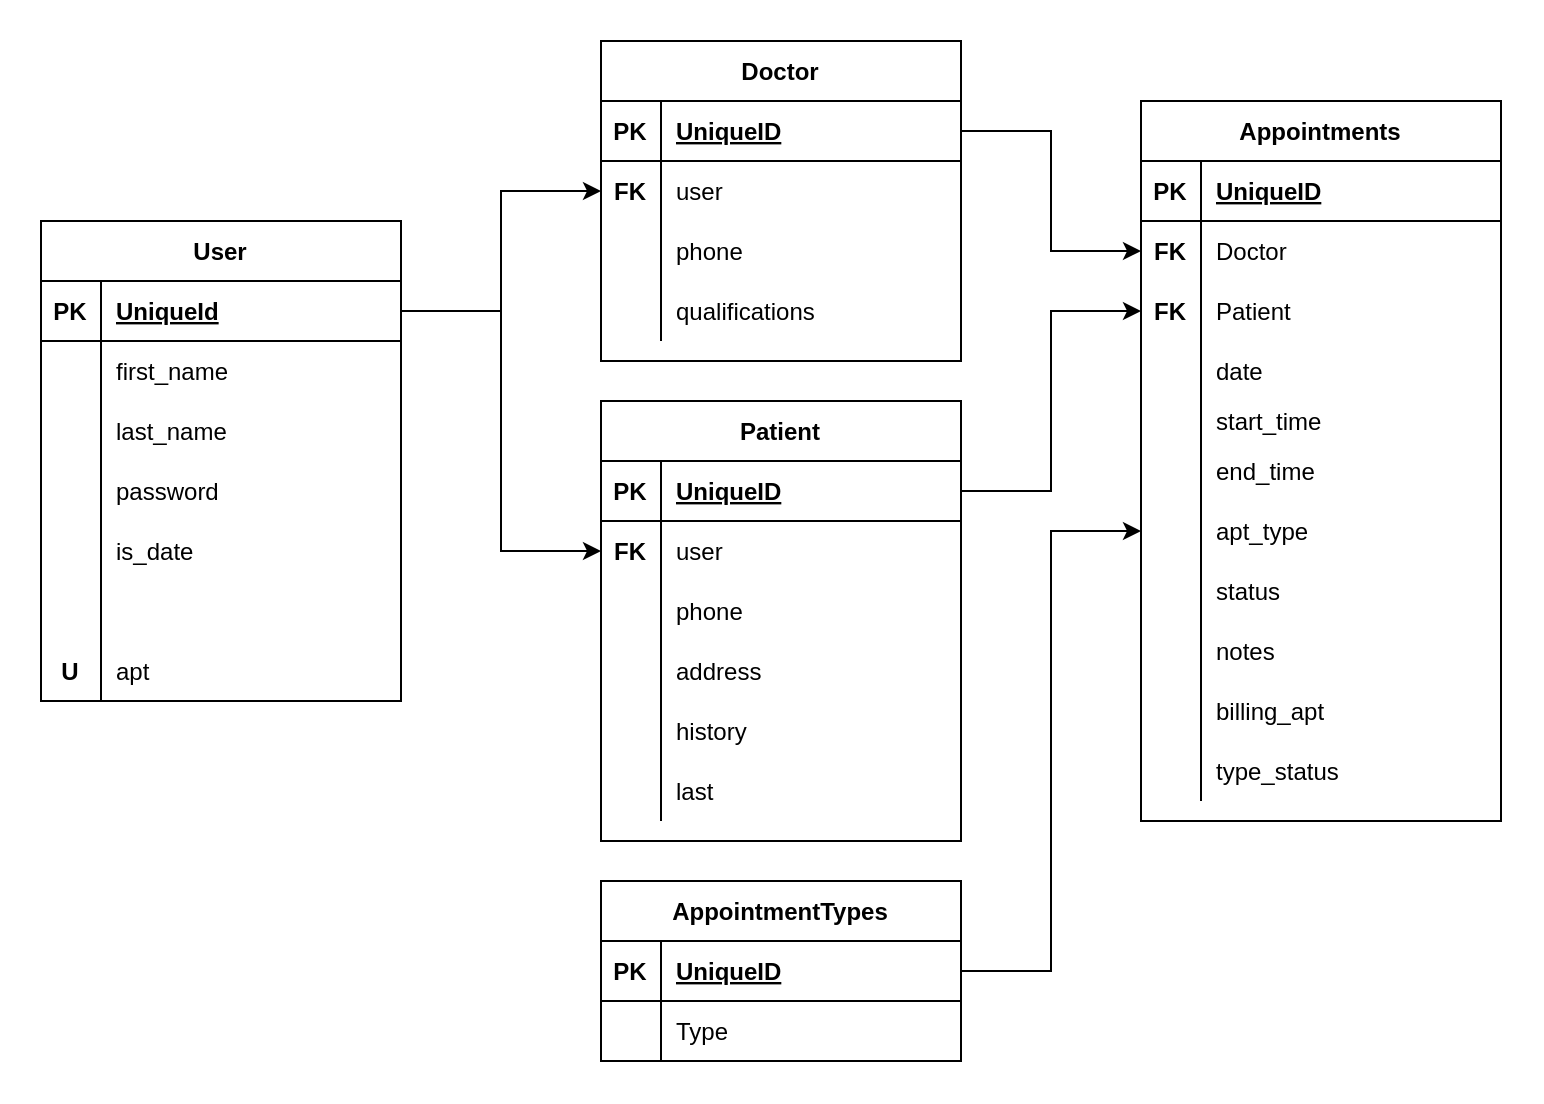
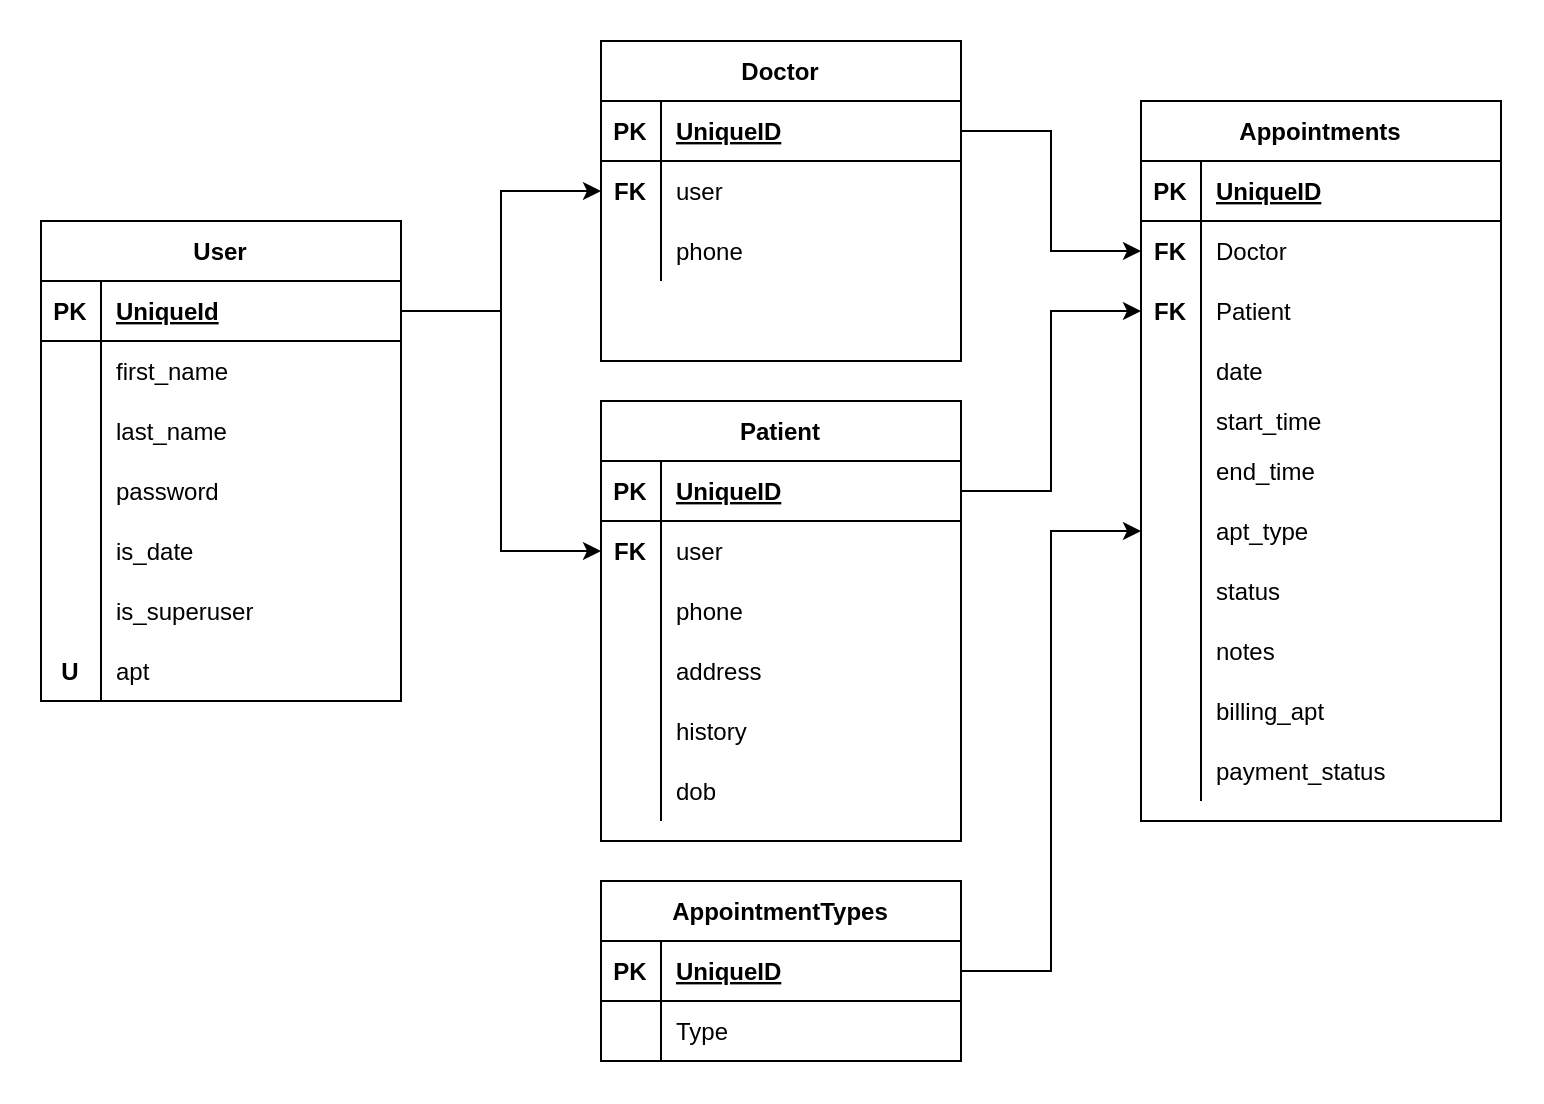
node "qualifications": removed
node "is_superuser": added
node "type_status": label "type_status" -> "payment_status"
node "last": label "last" -> "dob"
